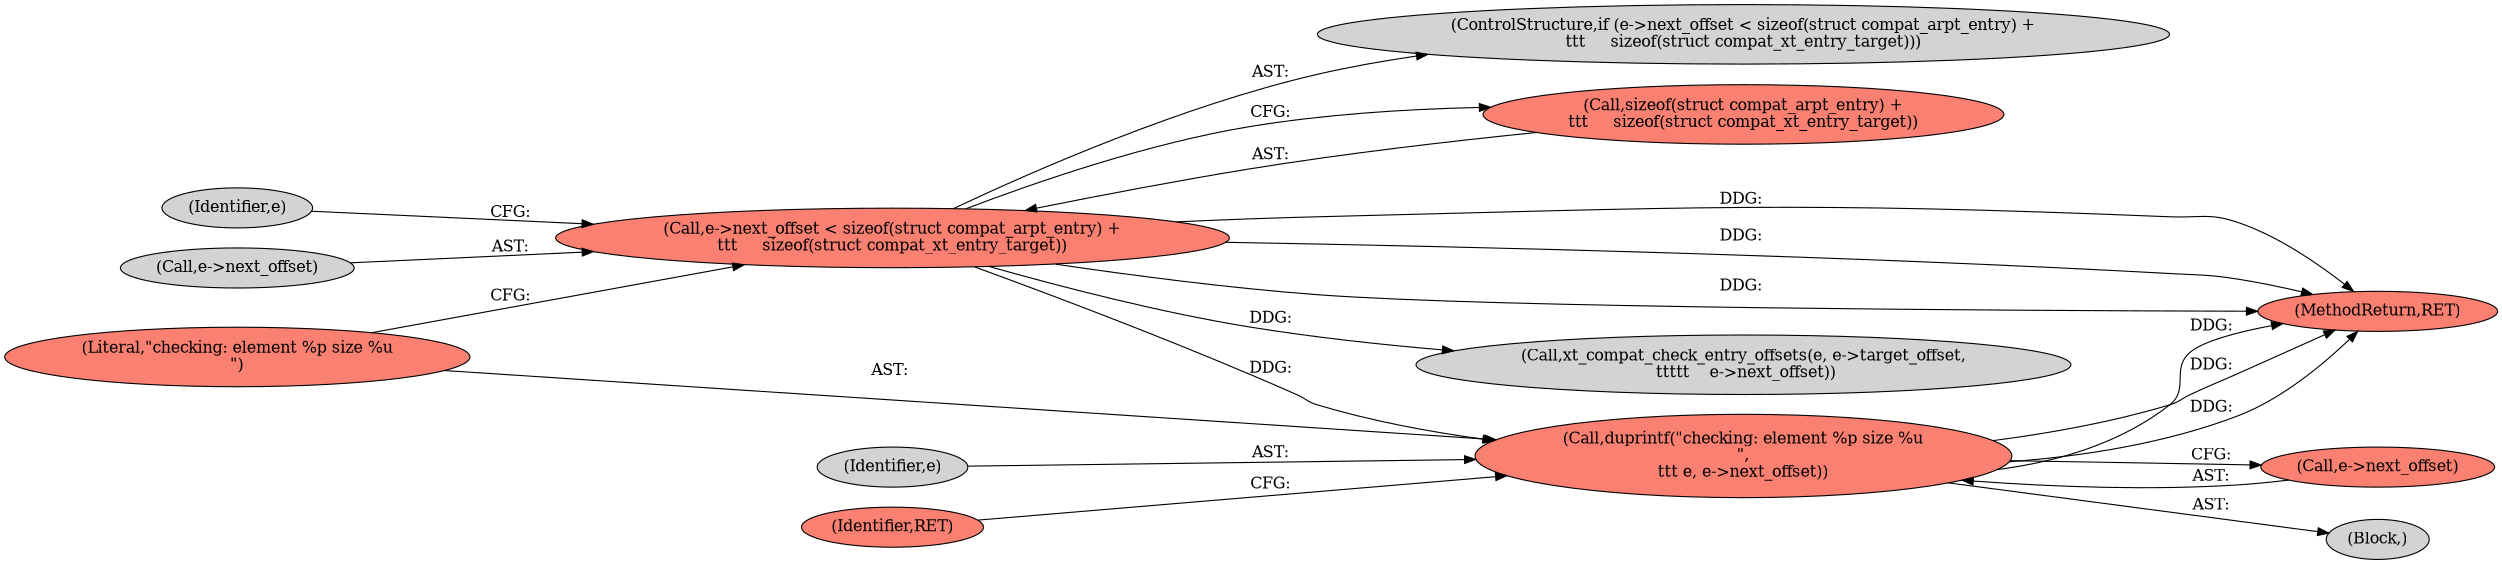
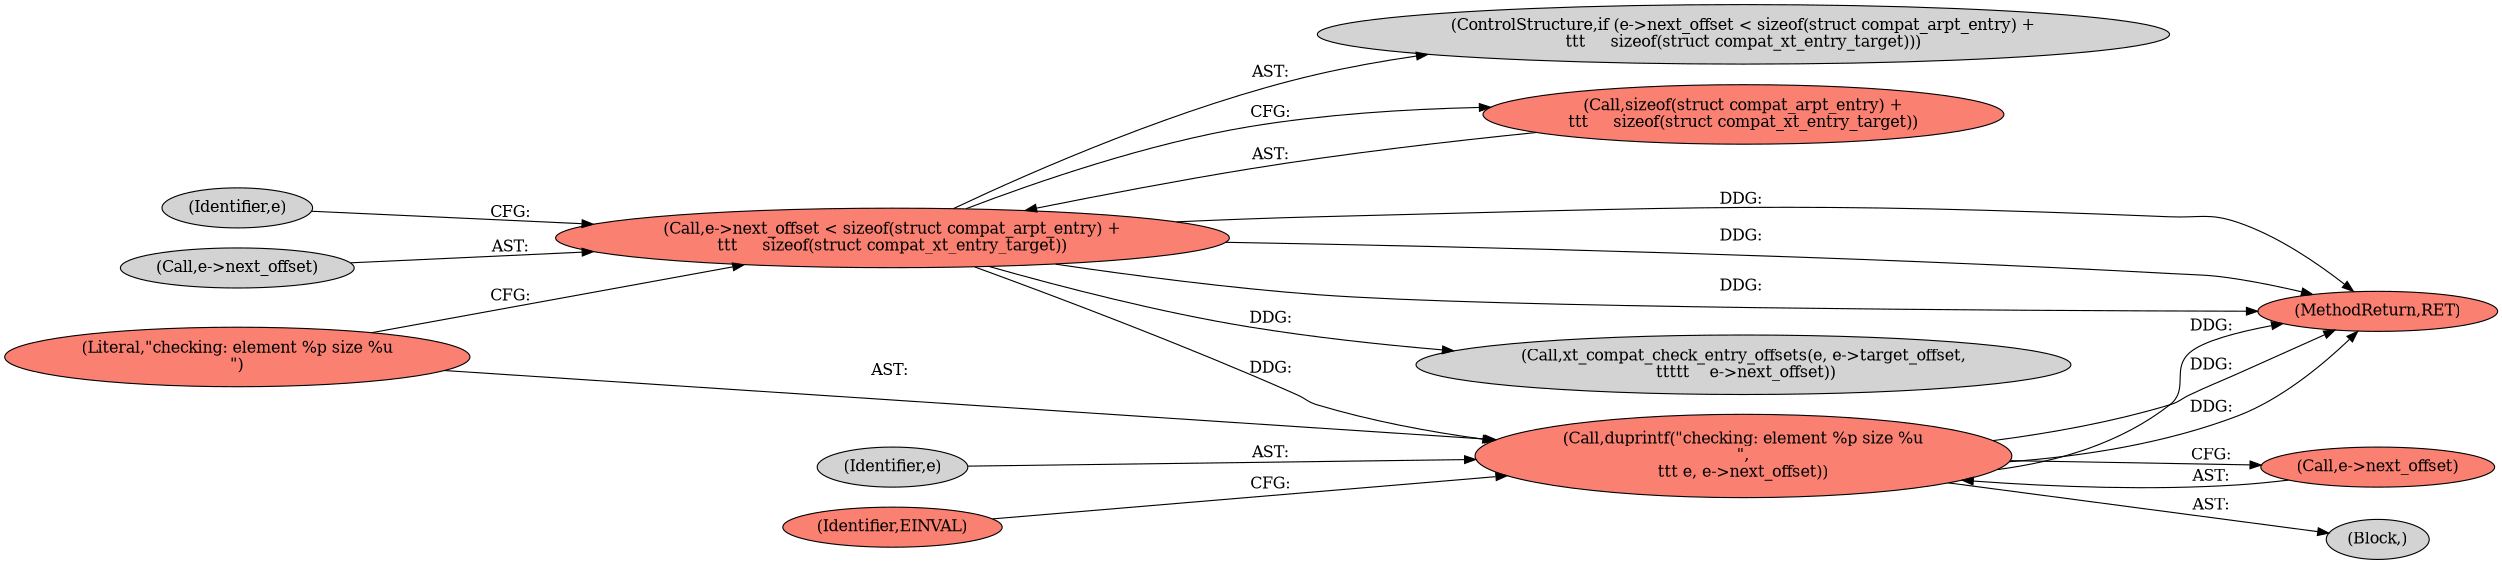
node "(Identifier,RET)": label "(Identifier,RET)" -> "(Identifier,EINVAL)"
